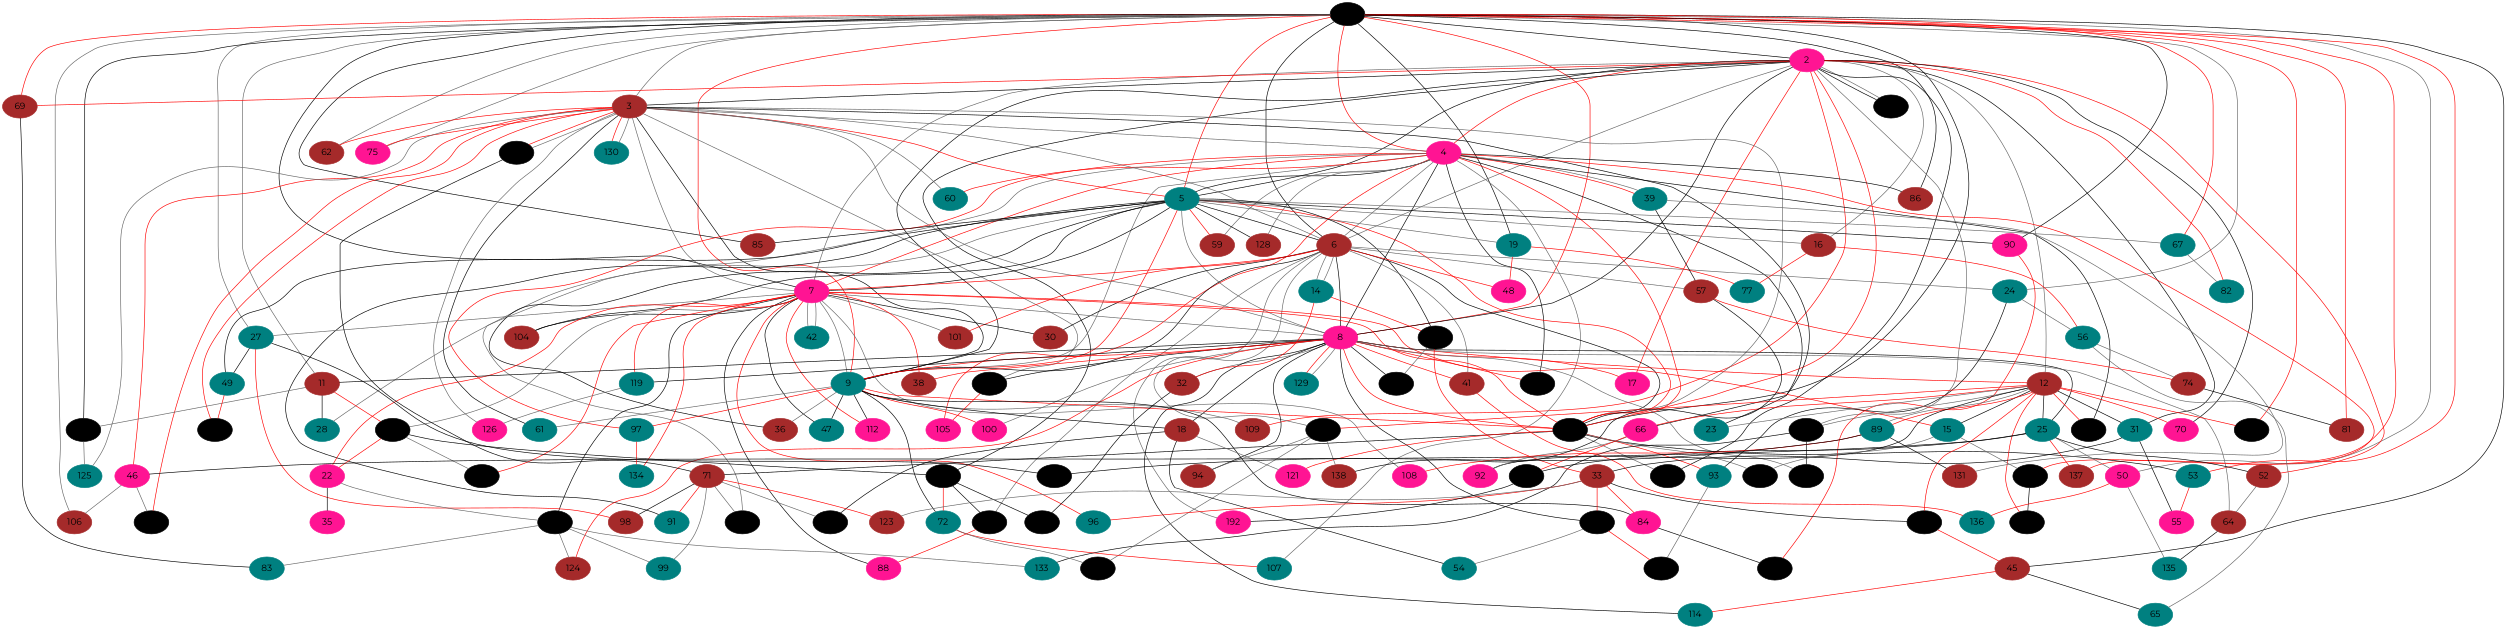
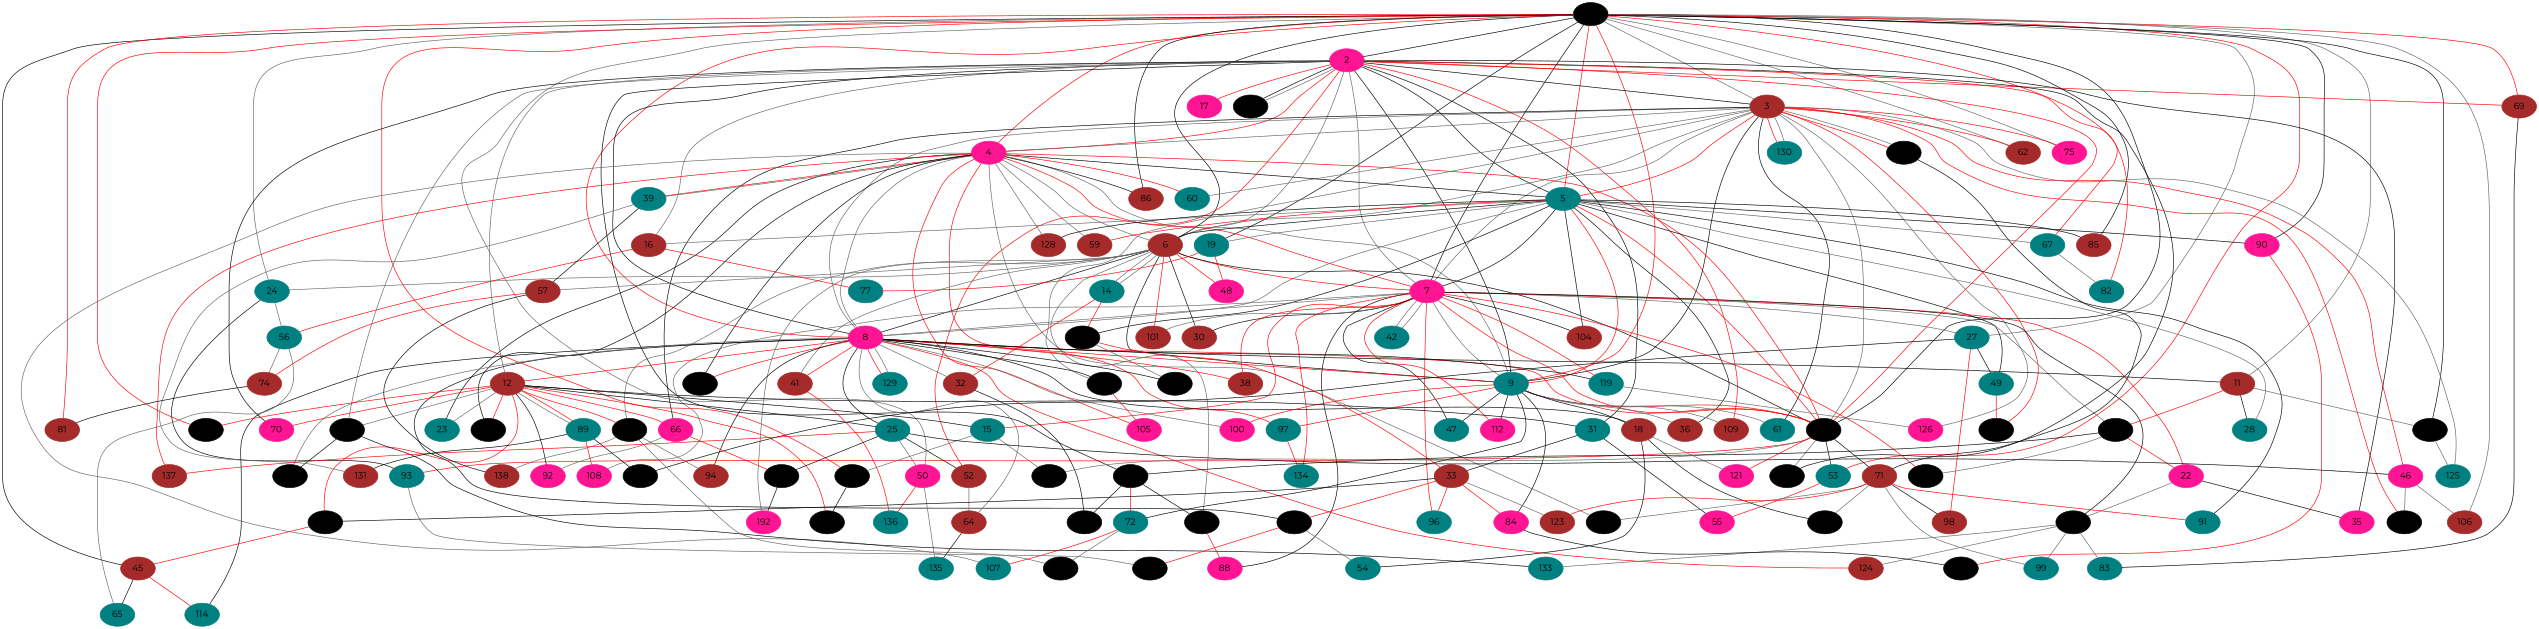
edge "2" -- "35": added
edge "4" -- "8": color black -> gray40
edge "8" -- "17": removed
